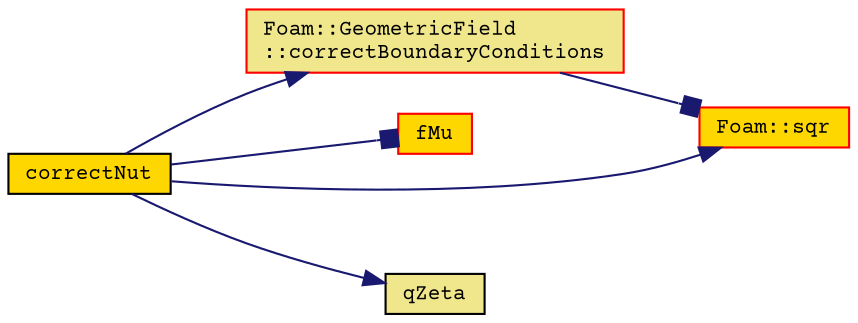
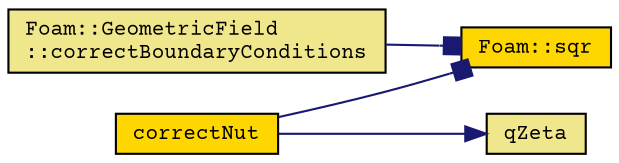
node "Foam::GeometricField ::correctBoundaryConditions": color red -> black
edge "correctNut" -> "Foam::GeometricField ::correctBoundaryConditions": removed
node "Foam::sqr": color red -> black
node "fMu": removed
edge "correctNut" -> "Foam::sqr": arrowhead normal -> box
